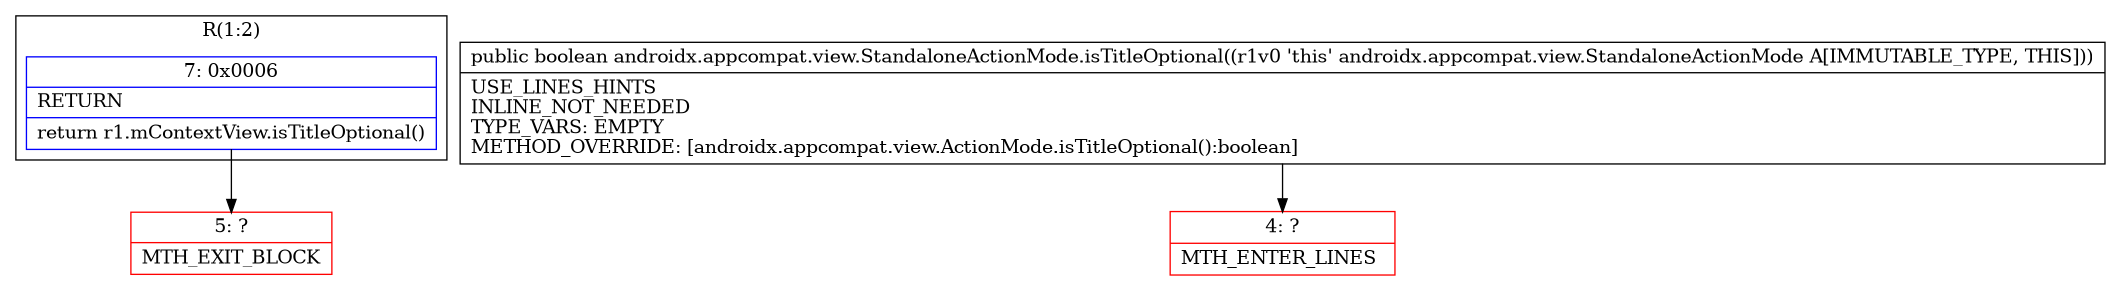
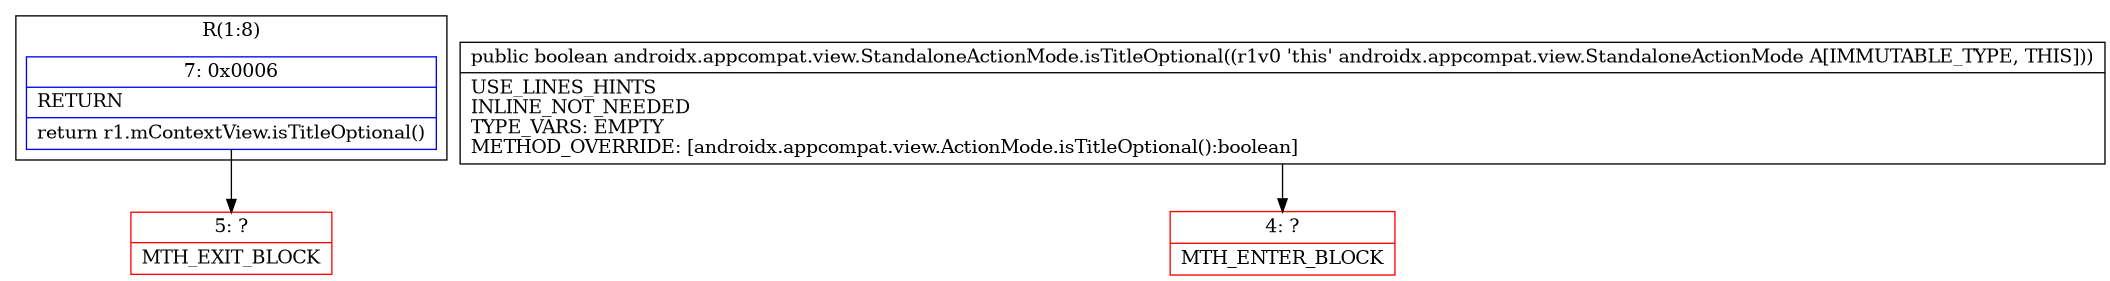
cluster "R(1:2)": label "R(1:2)" -> "R(1:8)"
node "4: ?": text "MTH_ENTER_LINES" -> "MTH_ENTER_BLOCK"
